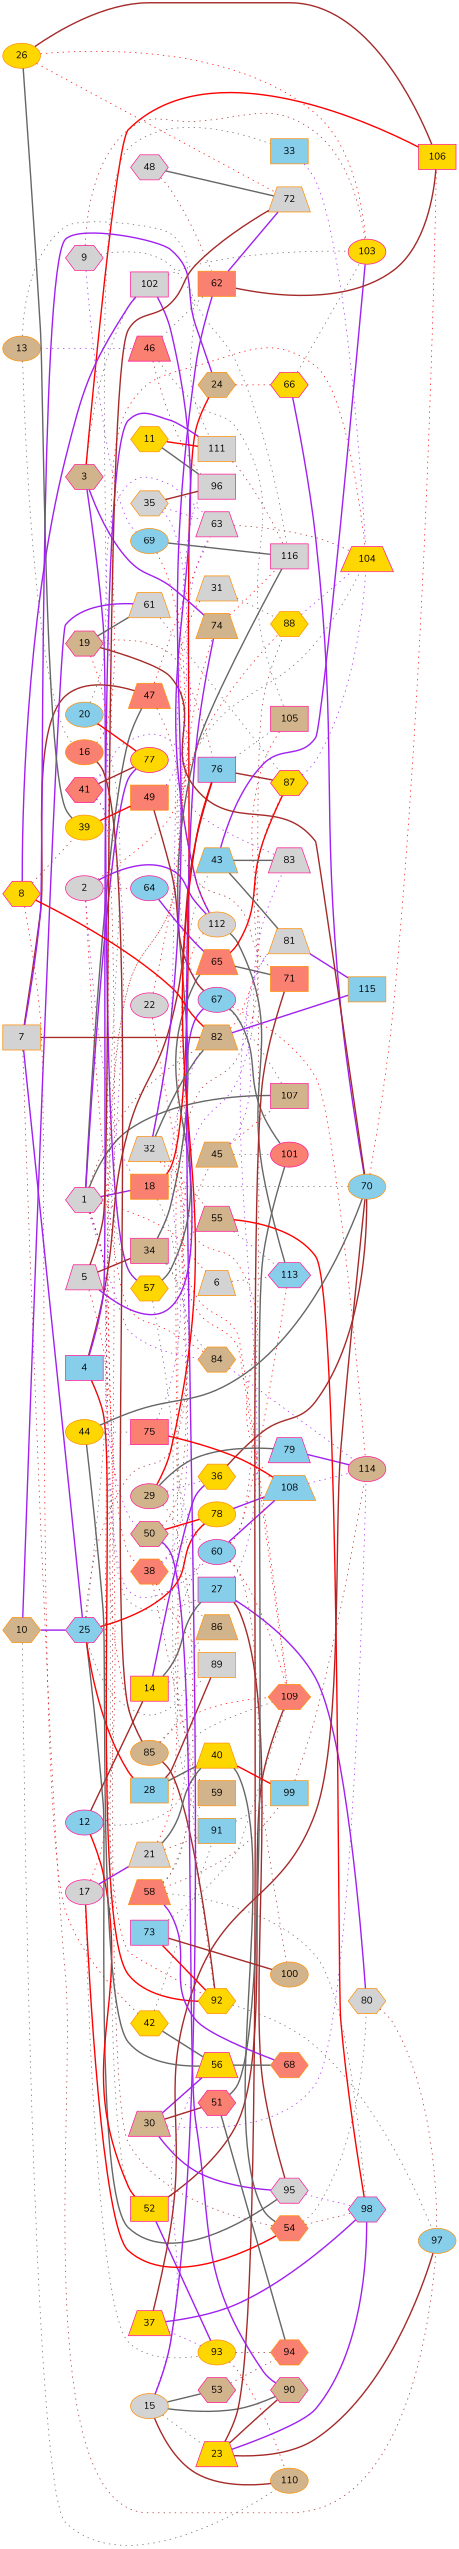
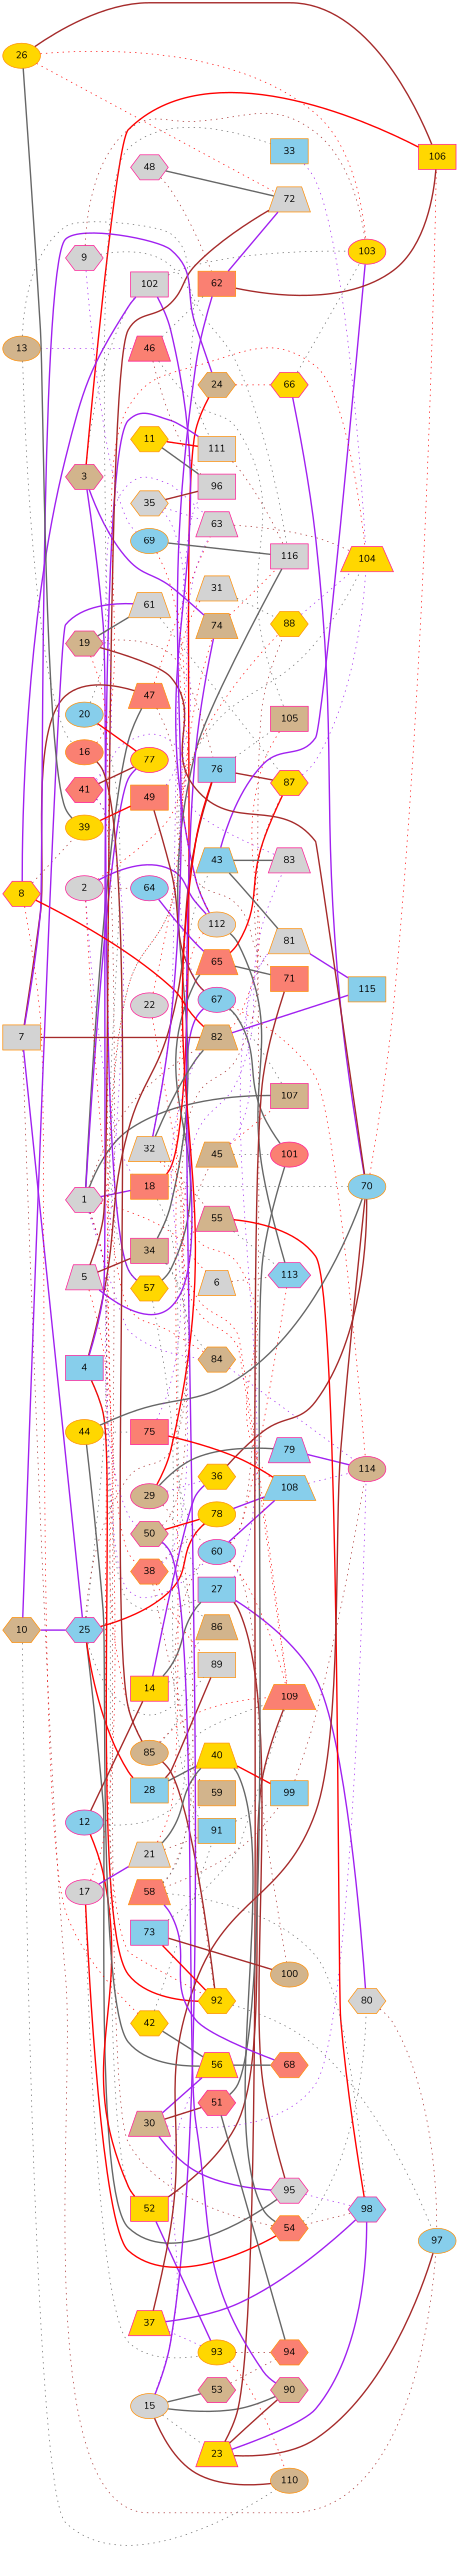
node "109": shape hexagon -> trapezium
